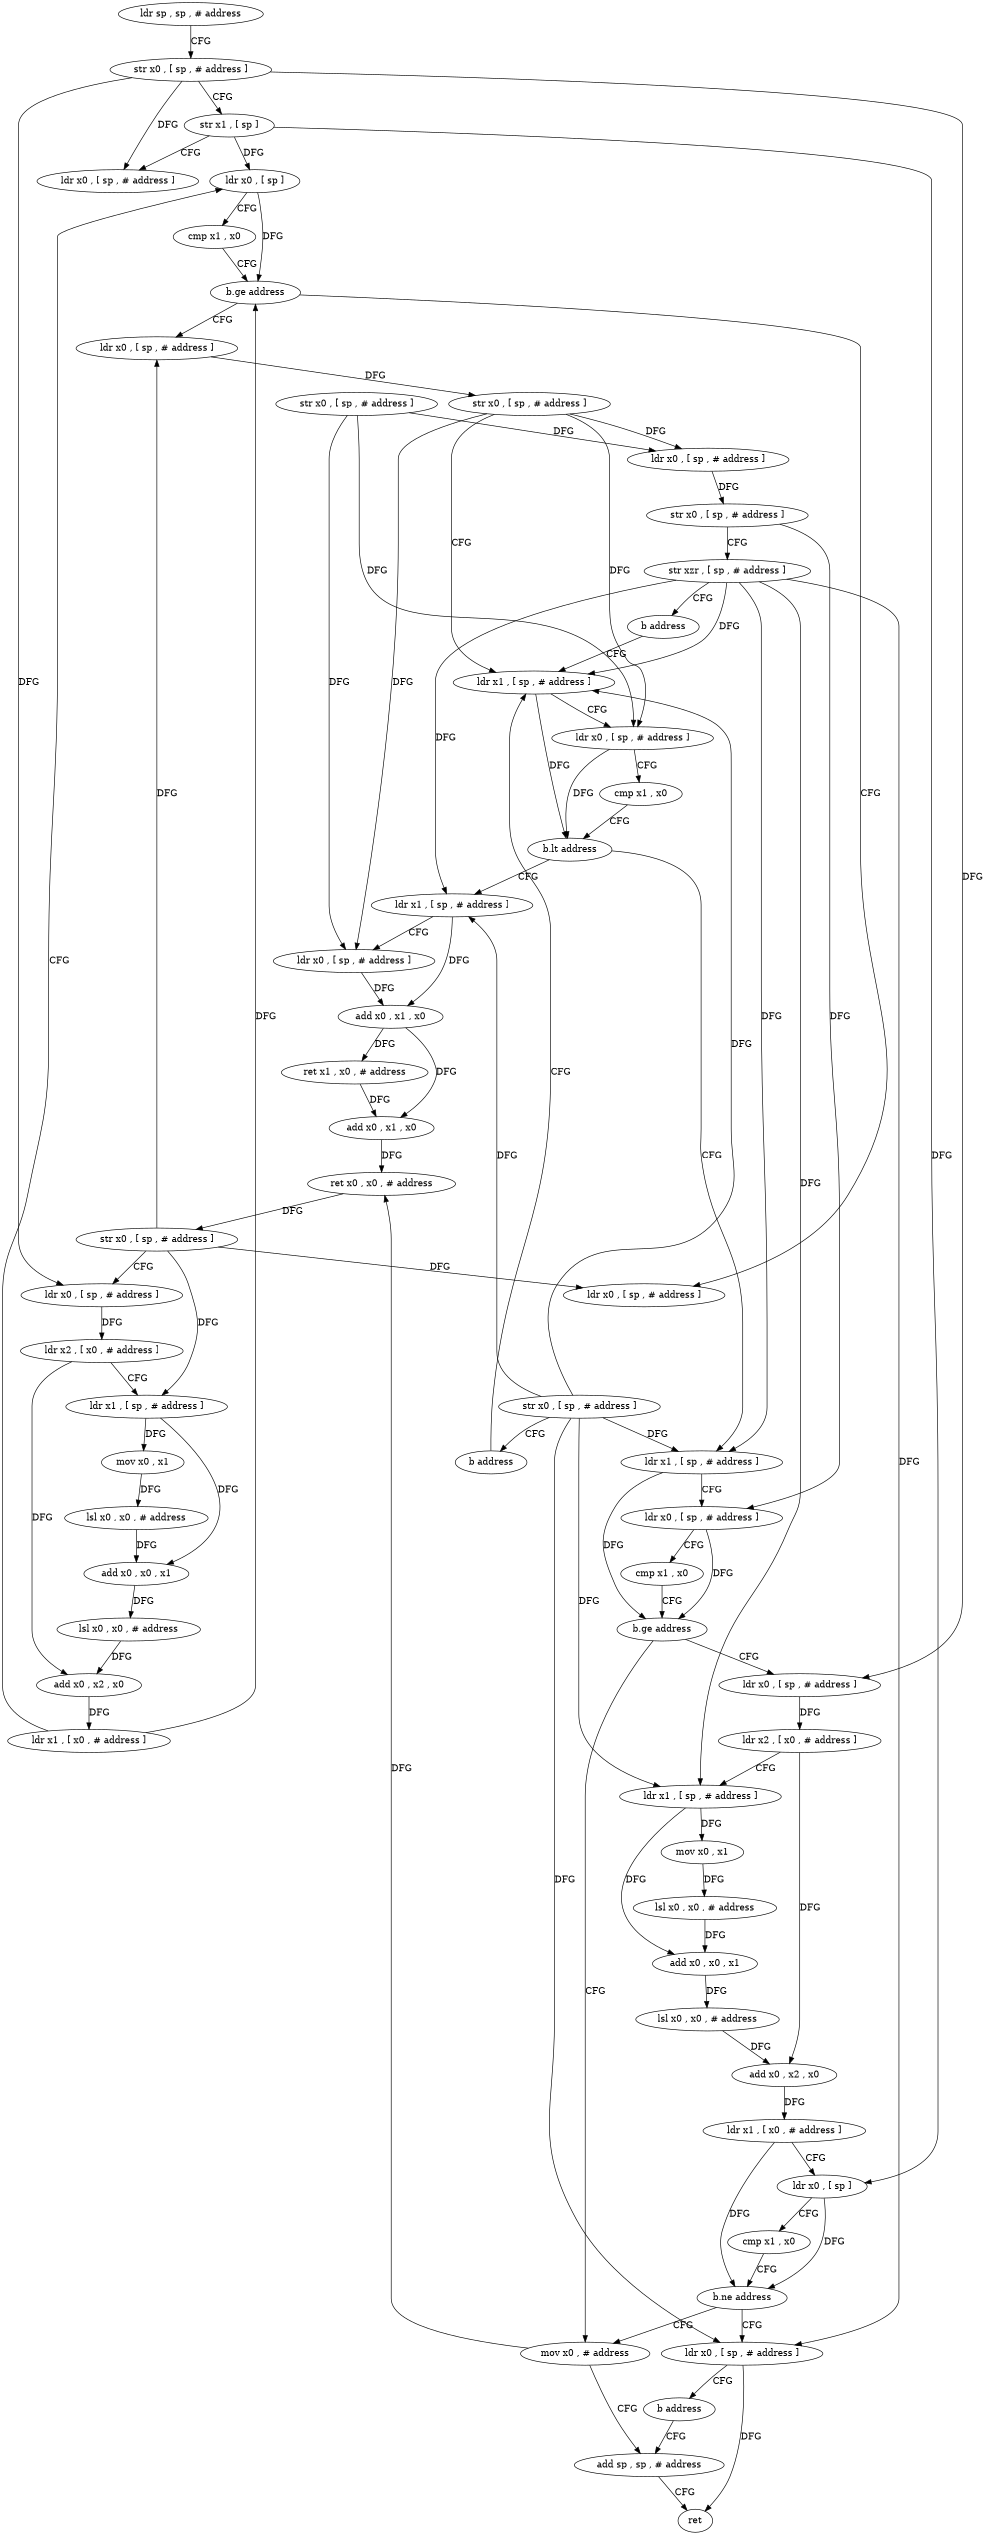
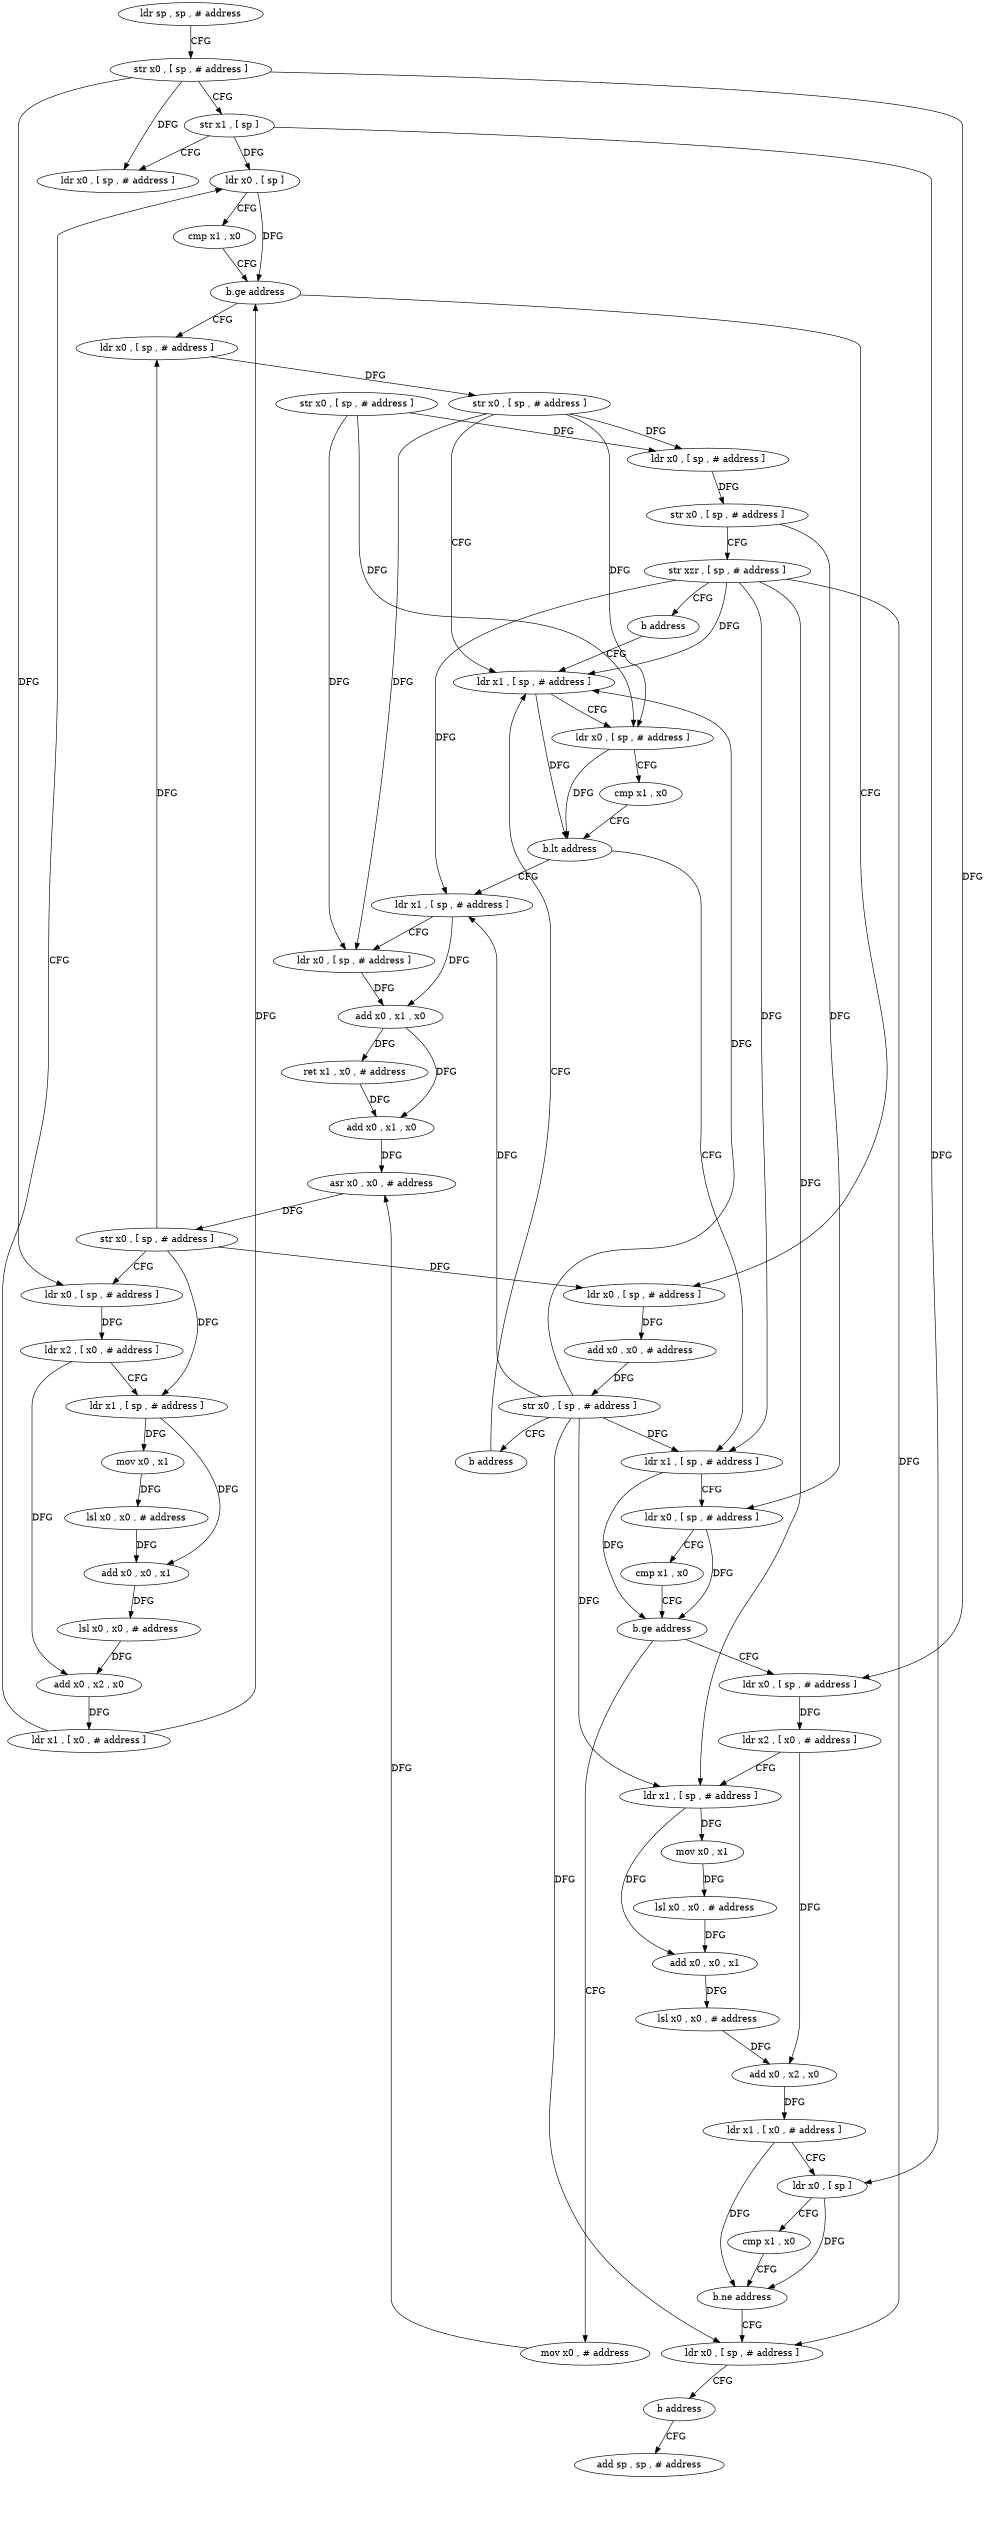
node "ret x0 , x0 , # address": label "ret x0 , x0 , # address" -> "asr x0 , x0 , # address"
node "add x0 , x0 , # address": added
edge "b.ne address" -> "mov x0 , # address": removed, label "CFG"
edge "mov x0 , # address" -> "add sp , sp , # address": removed, label "CFG"
node "ret": removed
